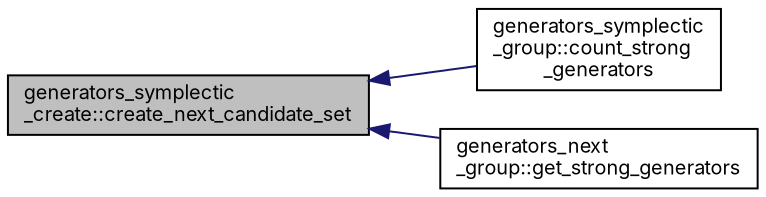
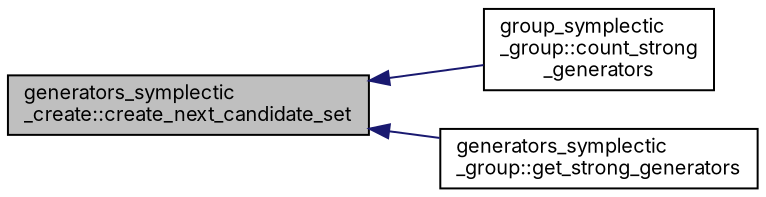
node "generators_symplectic _group::count_strong _generators": label "generators_symplectic _group::count_strong _generators" -> "group_symplectic _group::count_strong _generators"
node "generators_next _group::get_strong_generators": label "generators_next _group::get_strong_generators" -> "generators_symplectic _group::get_strong_generators"
